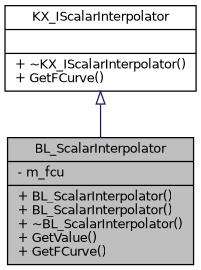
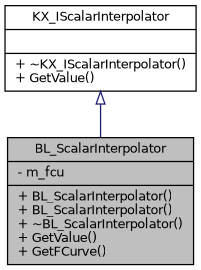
node "KX_IScalarInterpolator": text "+ GetFCurve()" -> "+ GetValue()"
